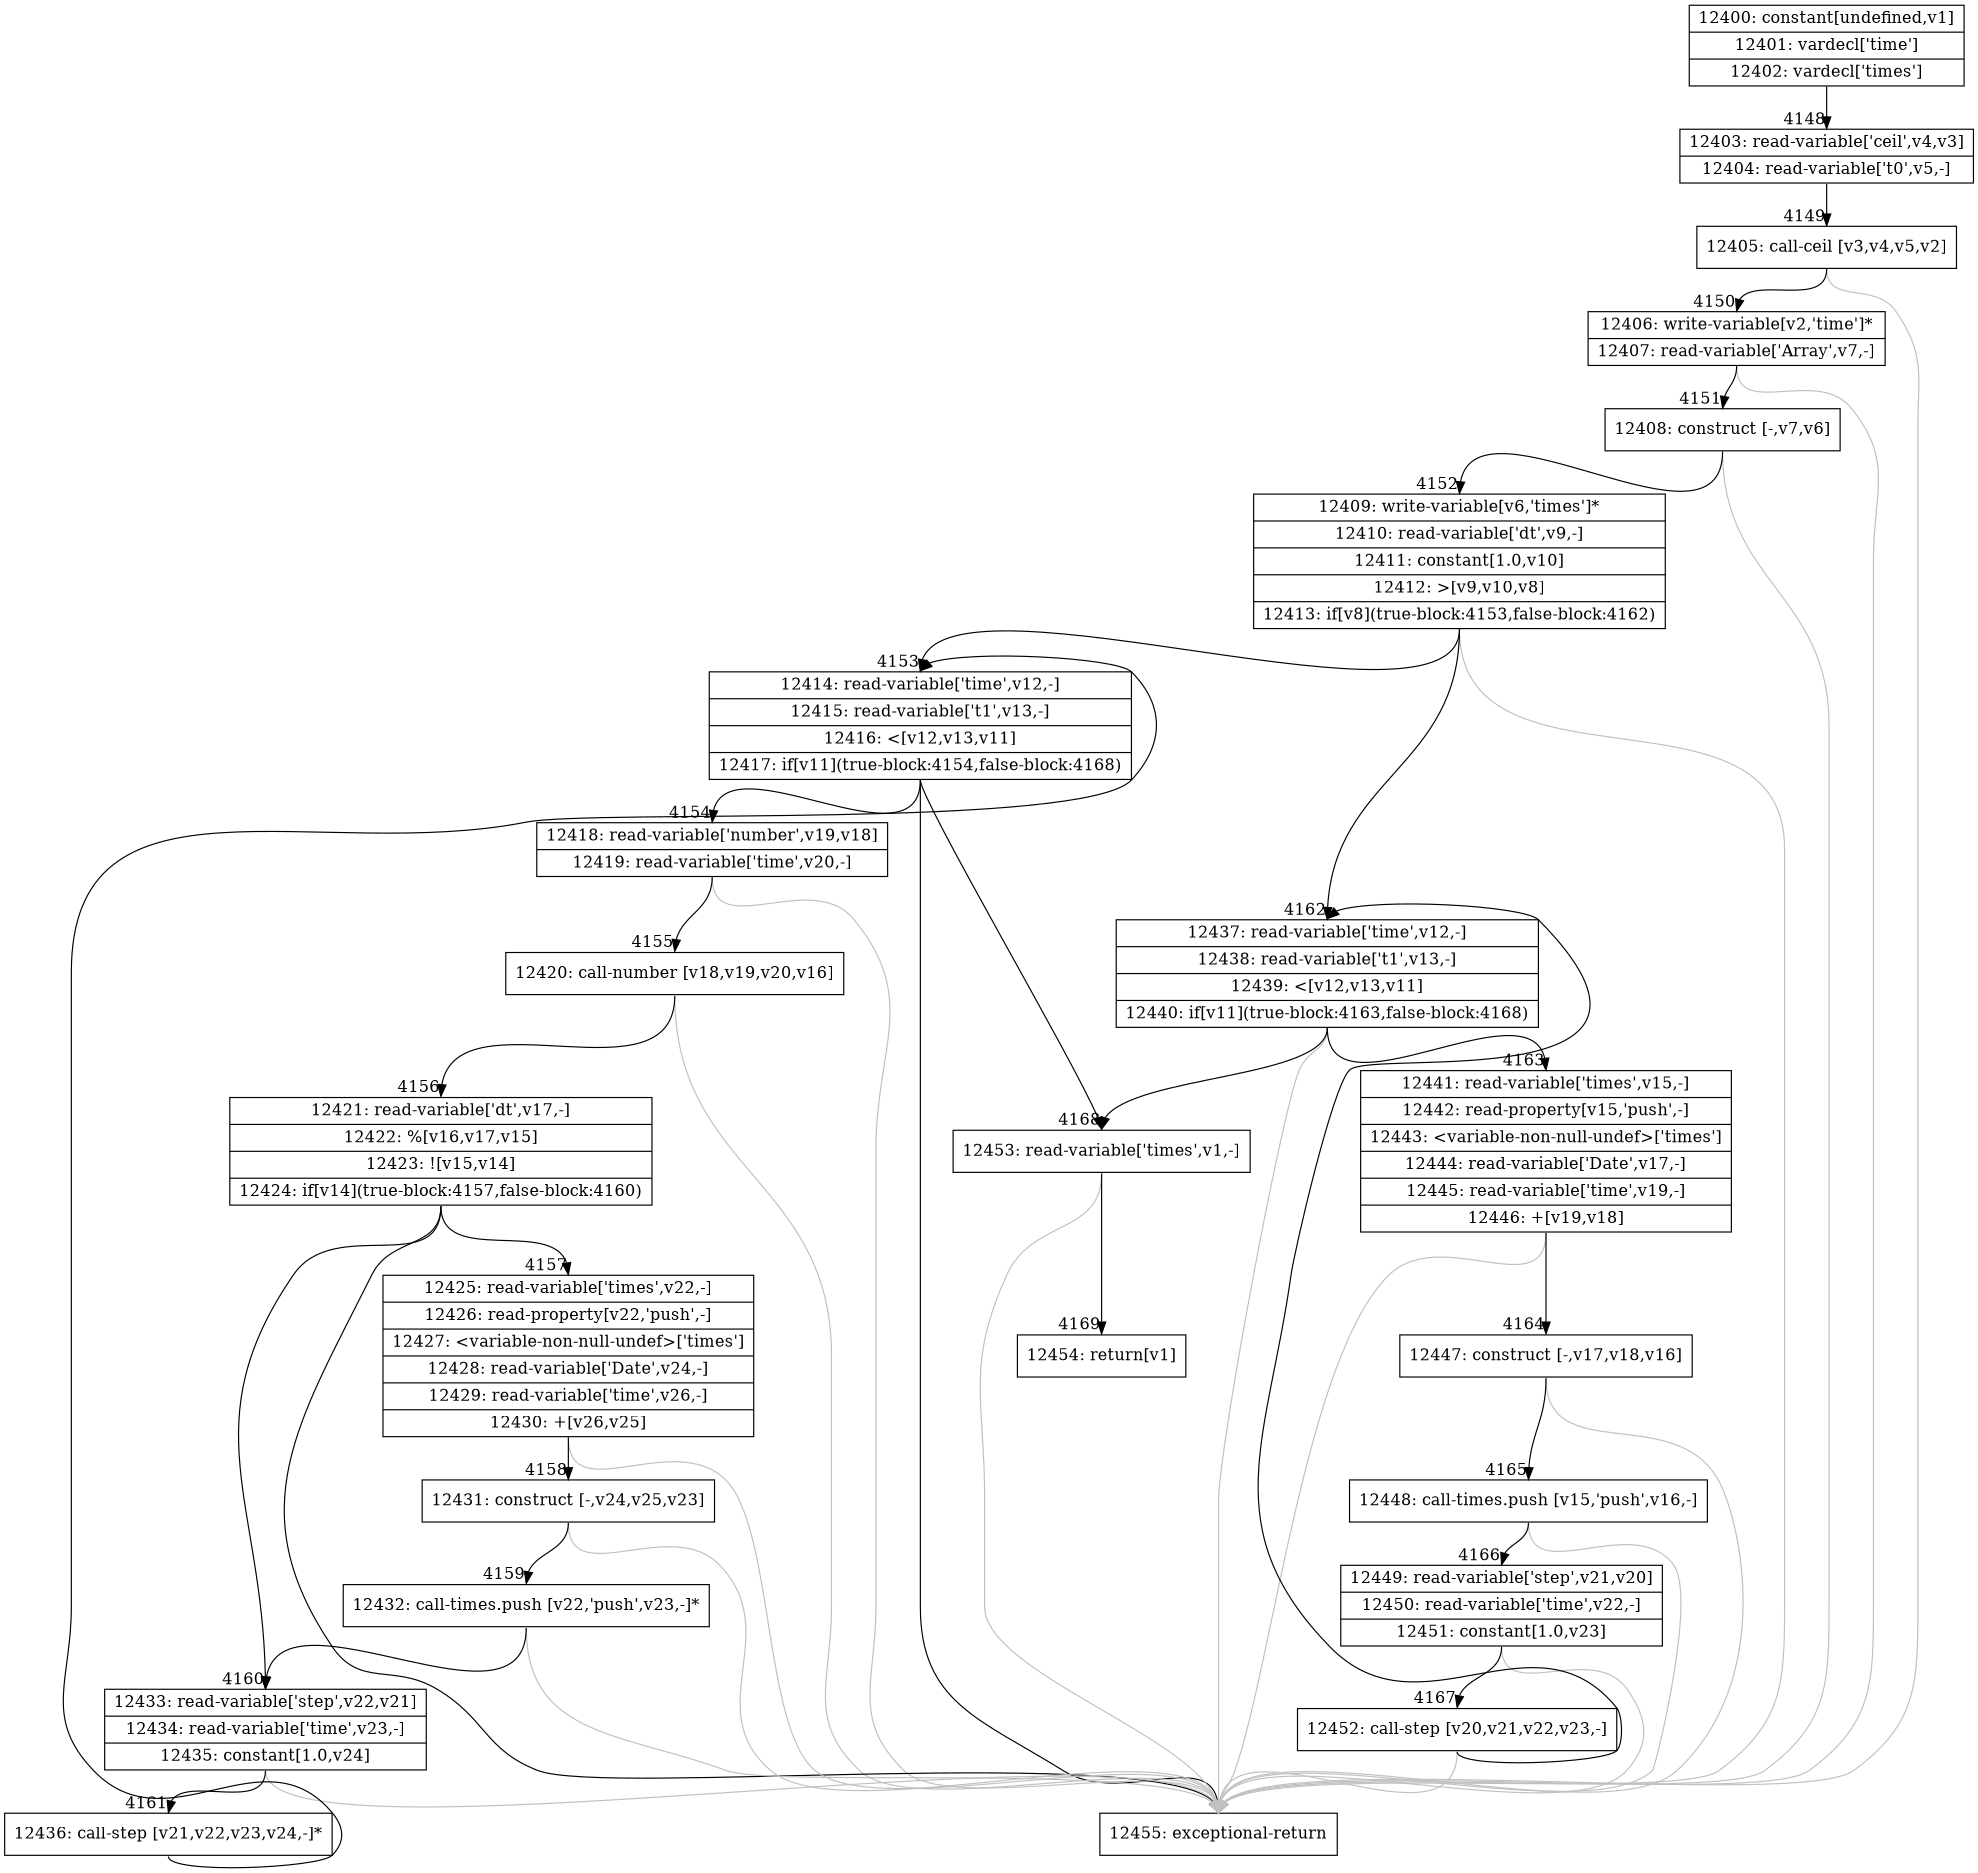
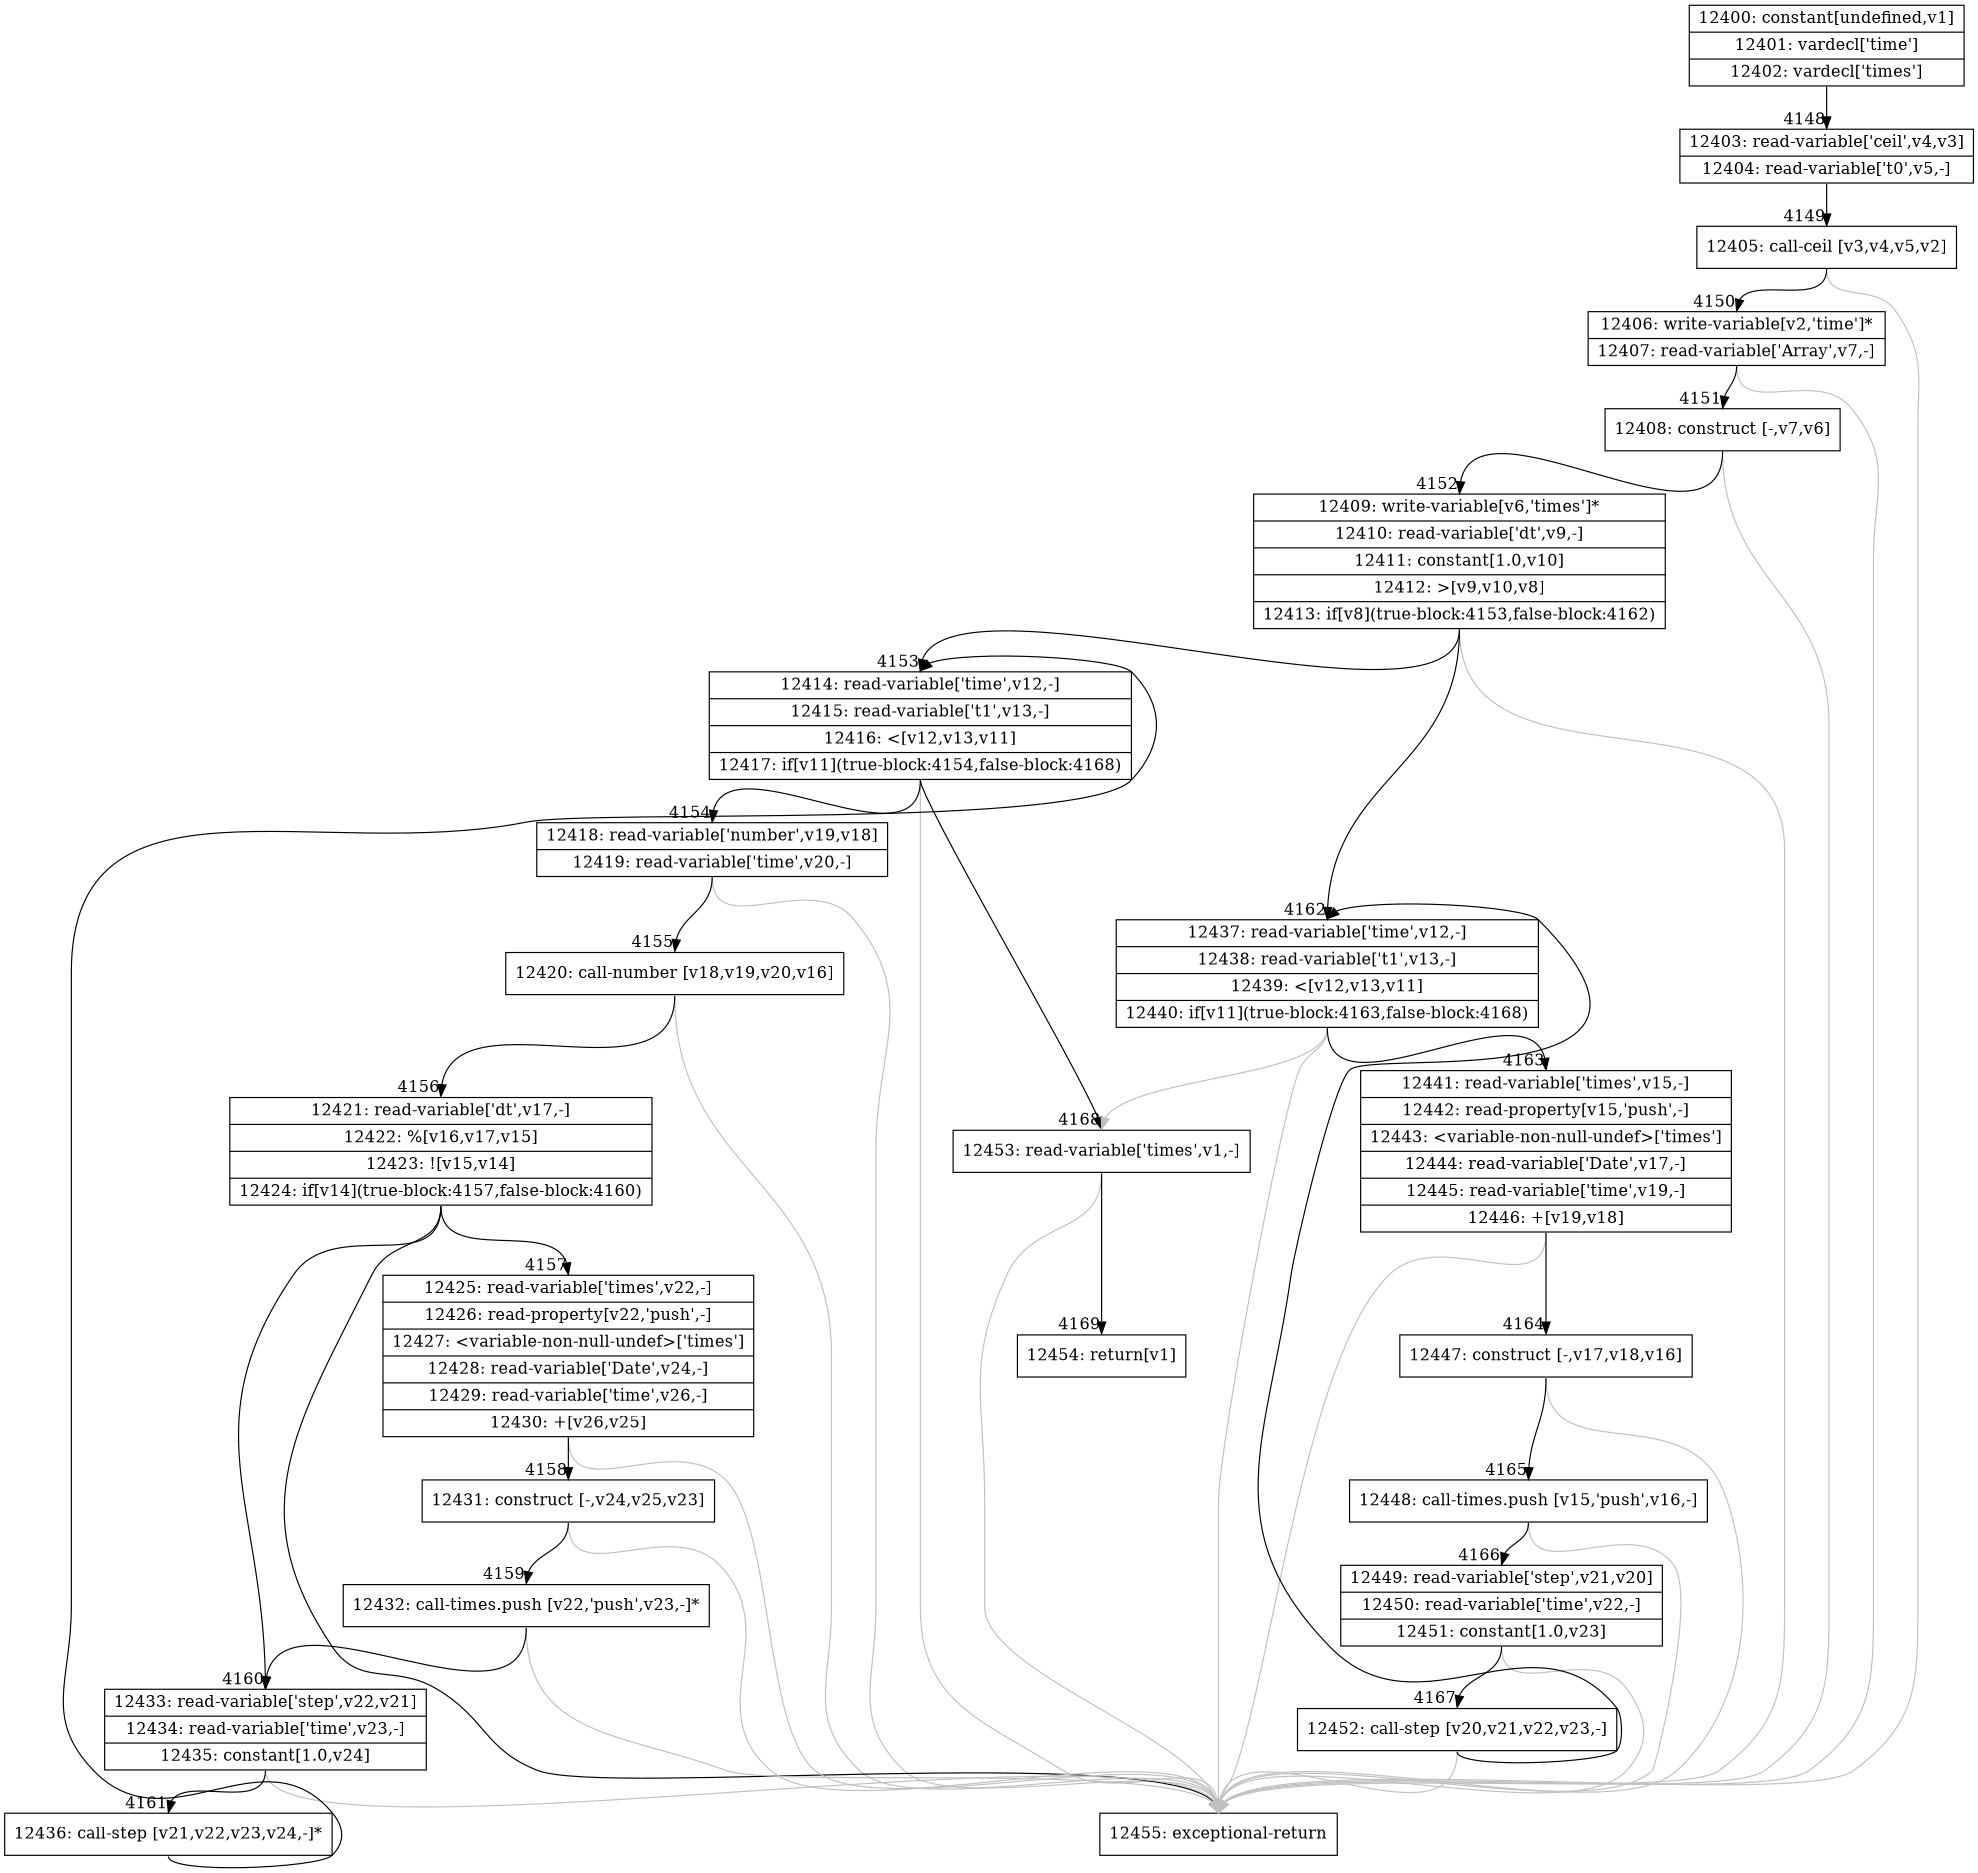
edge "12437: read-variable['time',v12,-]" -> "12453: read-variable['times',v1,-]": color black -> gray
edge "12414: read-variable['time',v12,-]" -> "12455: exceptional-return": color black -> gray
